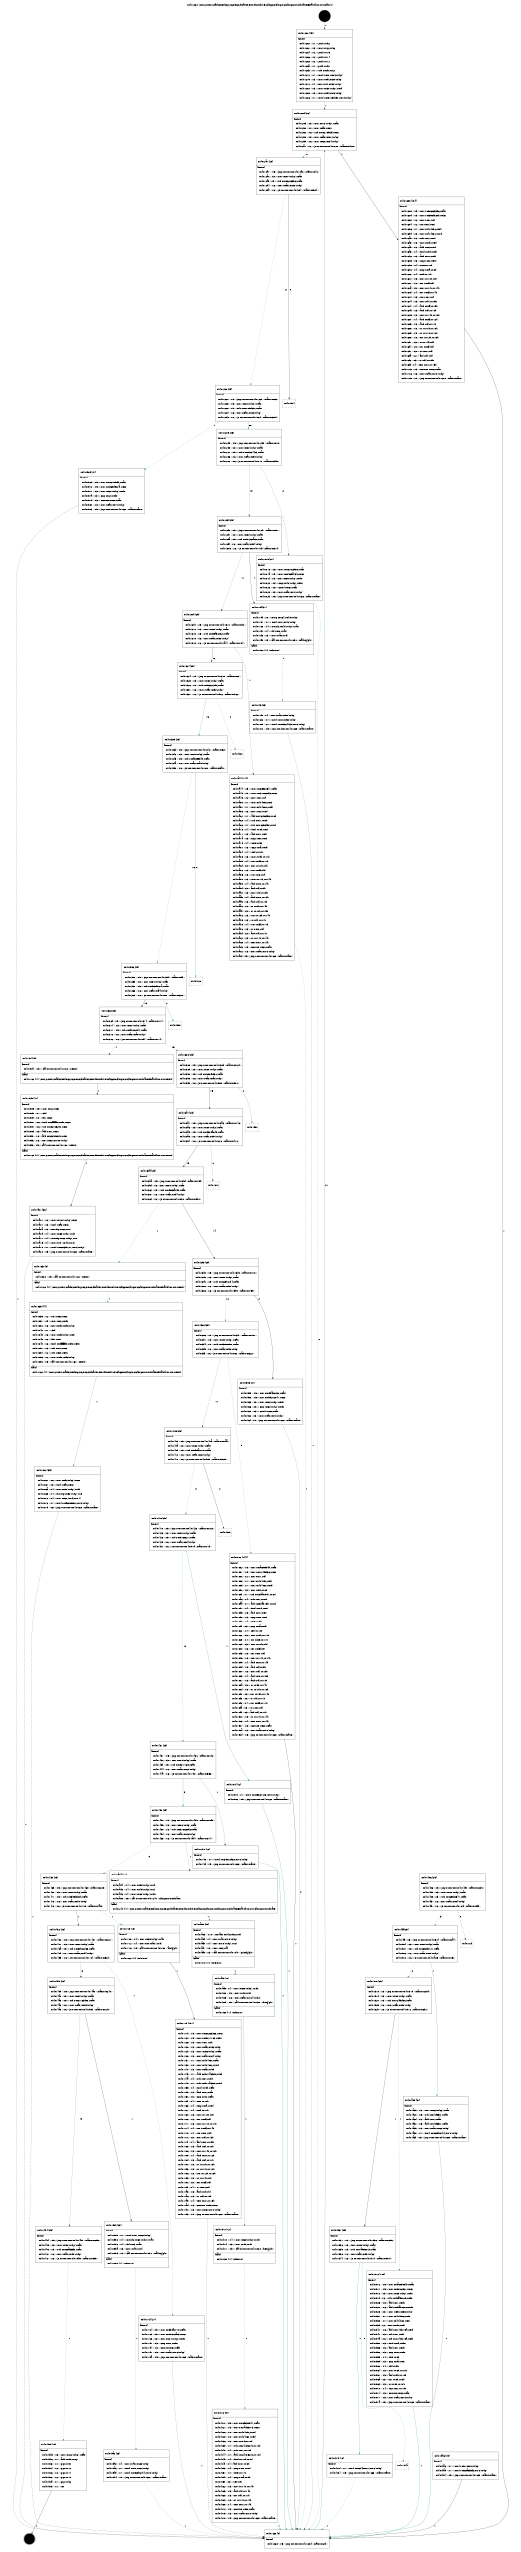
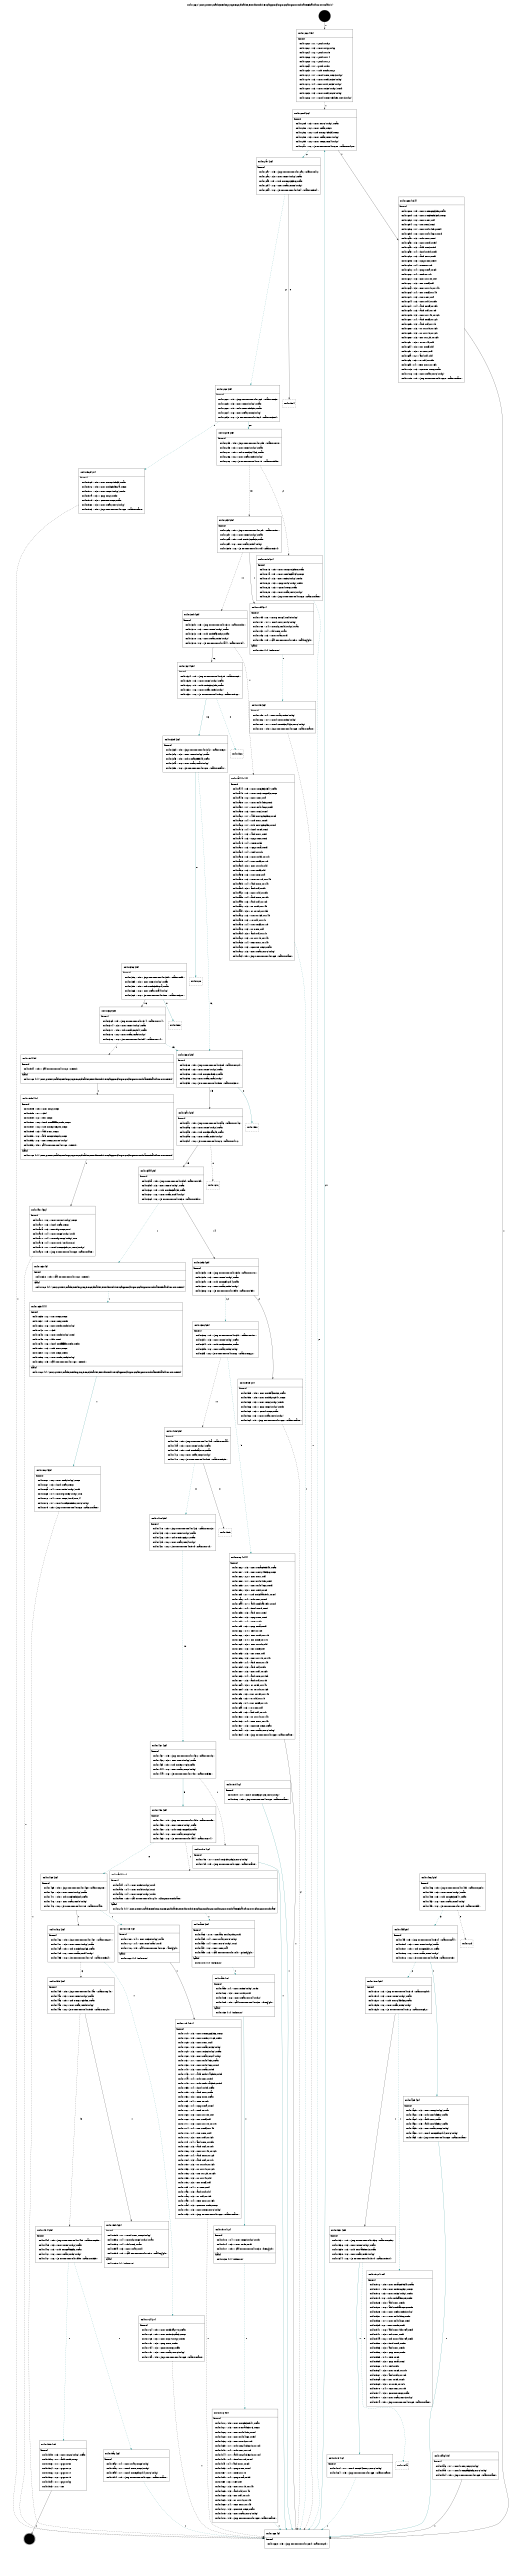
edge "0x40133d [25]" -> "0x401356 [25]": now "0x40133d [25]" -> "0x401388 [25]"
edge "0x40141e [25]" -> "0x40197f [12]": removed, label "1"
edge "0x40198b [23]" -> "0x4019a2 [23]": now "0x4014b4 [25]" -> "0x4019a2 [23]"
edge "0x401912 [109]" -> "0x401c6e [5]": removed, label "1"
